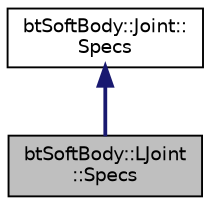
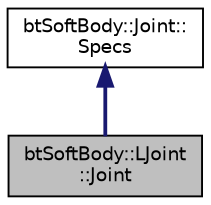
node "btSoftBody::LJoint ::Specs": label "btSoftBody::LJoint ::Specs" -> "btSoftBody::LJoint ::Joint"
